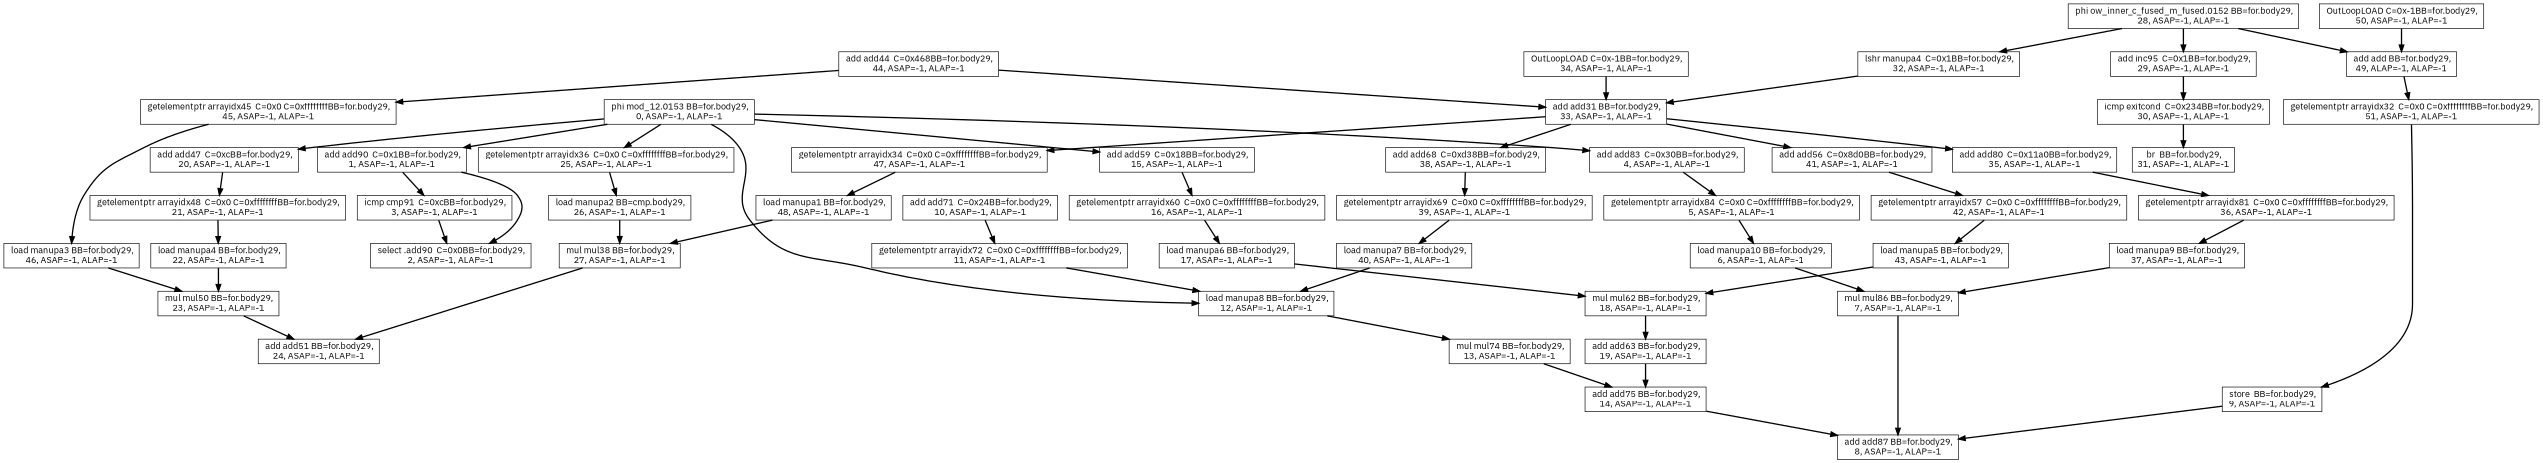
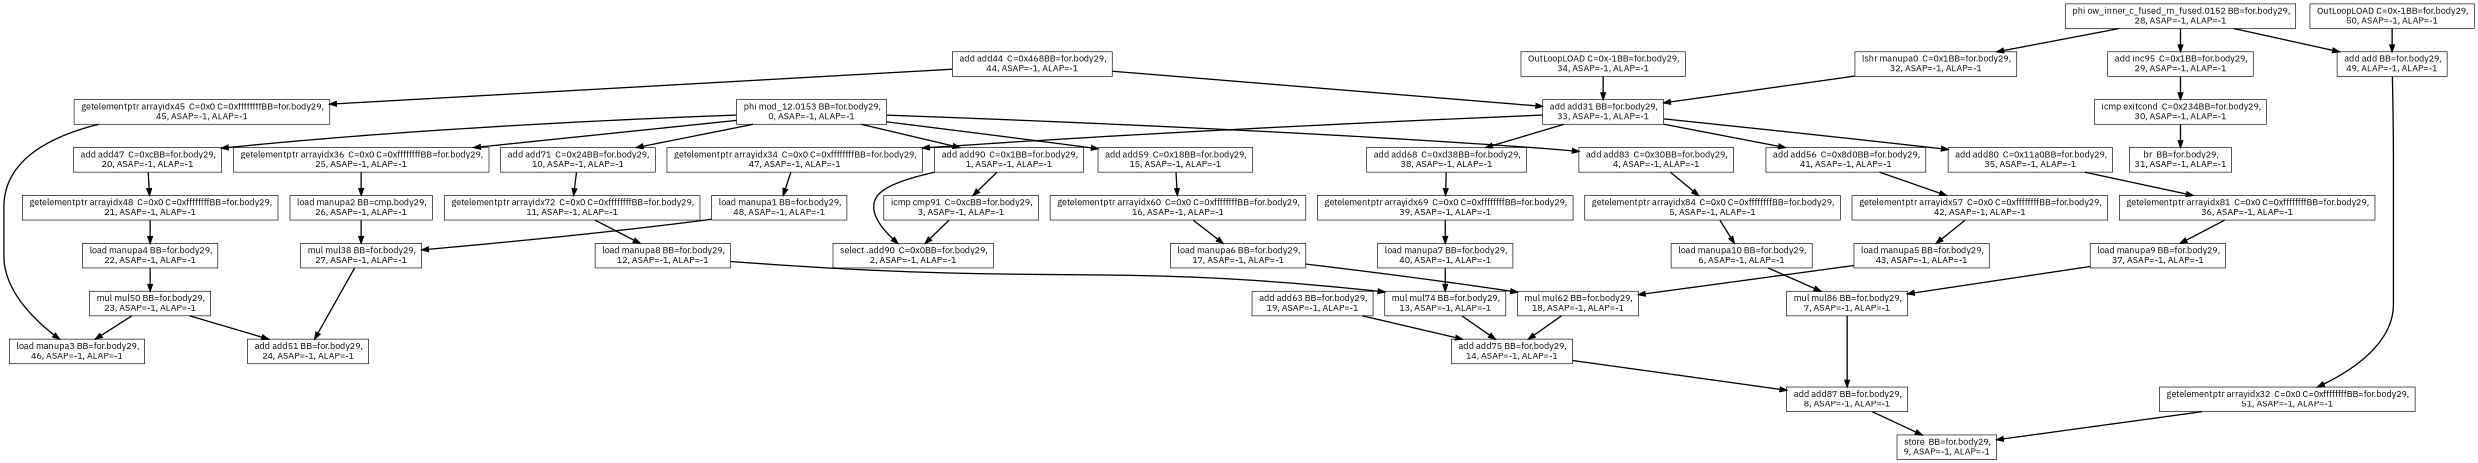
node "lshr manupa4  C=0x1BB=for.body29, 32, ASAP=-1, ALAP=-1": label "lshr manupa4  C=0x1BB=for.body29, 32, ASAP=-1, ALAP=-1" -> "lshr manupa0  C=0x1BB=for.body29, 32, ASAP=-1, ALAP=-1"
edge "phi mod_12.0153 BB=for.body29, 0, ASAP=-1, ALAP=-1" -> "load manupa8 BB=for.body29, 12, ASAP=-1, ALAP=-1": now "phi mod_12.0153 BB=for.body29, 0, ASAP=-1, ALAP=-1" -> "add add71  C=0x24BB=for.body29, 10, ASAP=-1, ALAP=-1"
edge "load manupa3 BB=for.body29, 46, ASAP=-1, ALAP=-1" -> "mul mul50 BB=for.body29, 23, ASAP=-1, ALAP=-1": reversed
edge "load manupa7 BB=for.body29, 40, ASAP=-1, ALAP=-1" -> "load manupa8 BB=for.body29, 12, ASAP=-1, ALAP=-1": now "load manupa7 BB=for.body29, 40, ASAP=-1, ALAP=-1" -> "mul mul74 BB=for.body29, 13, ASAP=-1, ALAP=-1"
edge "mul mul62 BB=for.body29, 18, ASAP=-1, ALAP=-1" -> "add add63 BB=for.body29, 19, ASAP=-1, ALAP=-1": now "mul mul62 BB=for.body29, 18, ASAP=-1, ALAP=-1" -> "add add75 BB=for.body29, 14, ASAP=-1, ALAP=-1"
edge "store  BB=for.body29, 9, ASAP=-1, ALAP=-1" -> "add add87 BB=for.body29, 8, ASAP=-1, ALAP=-1": reversed
